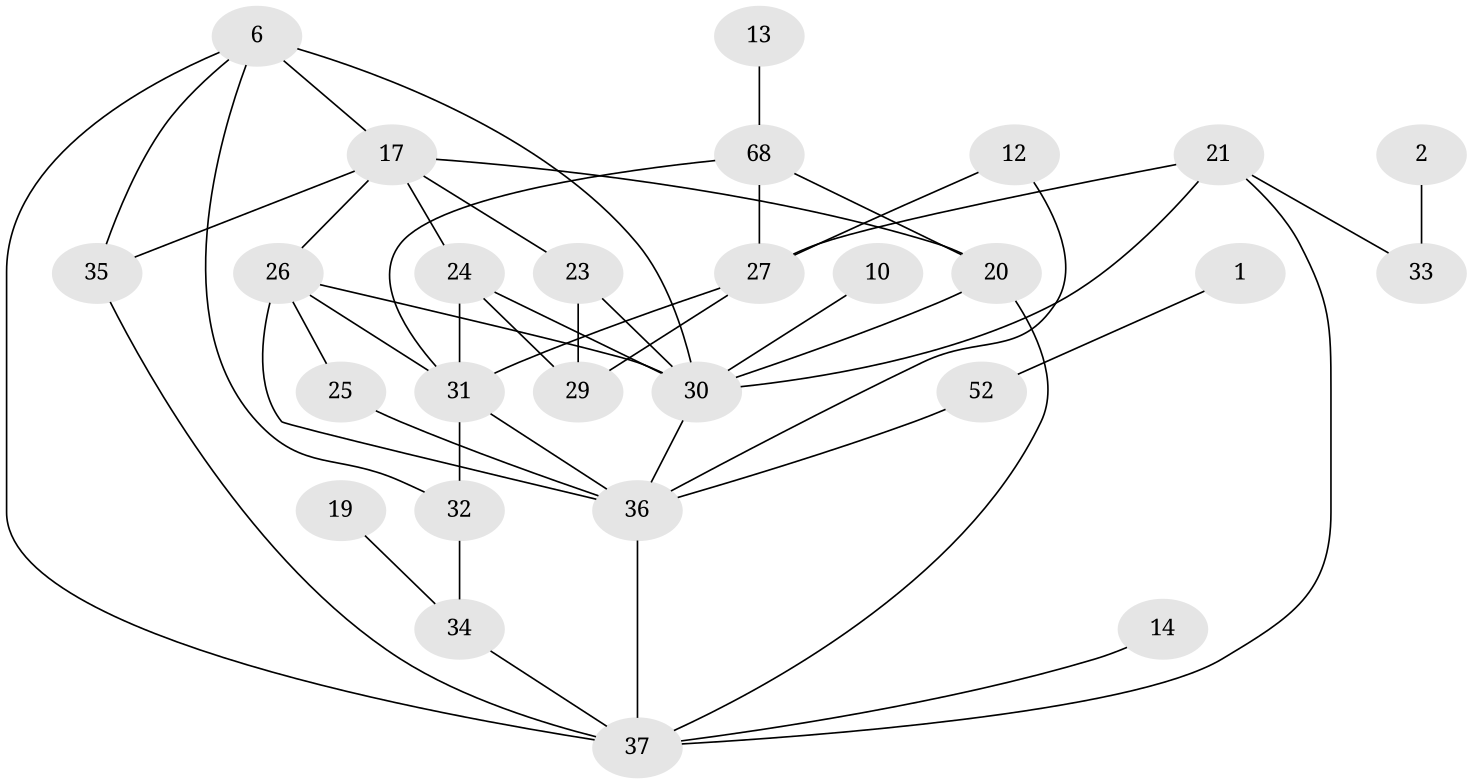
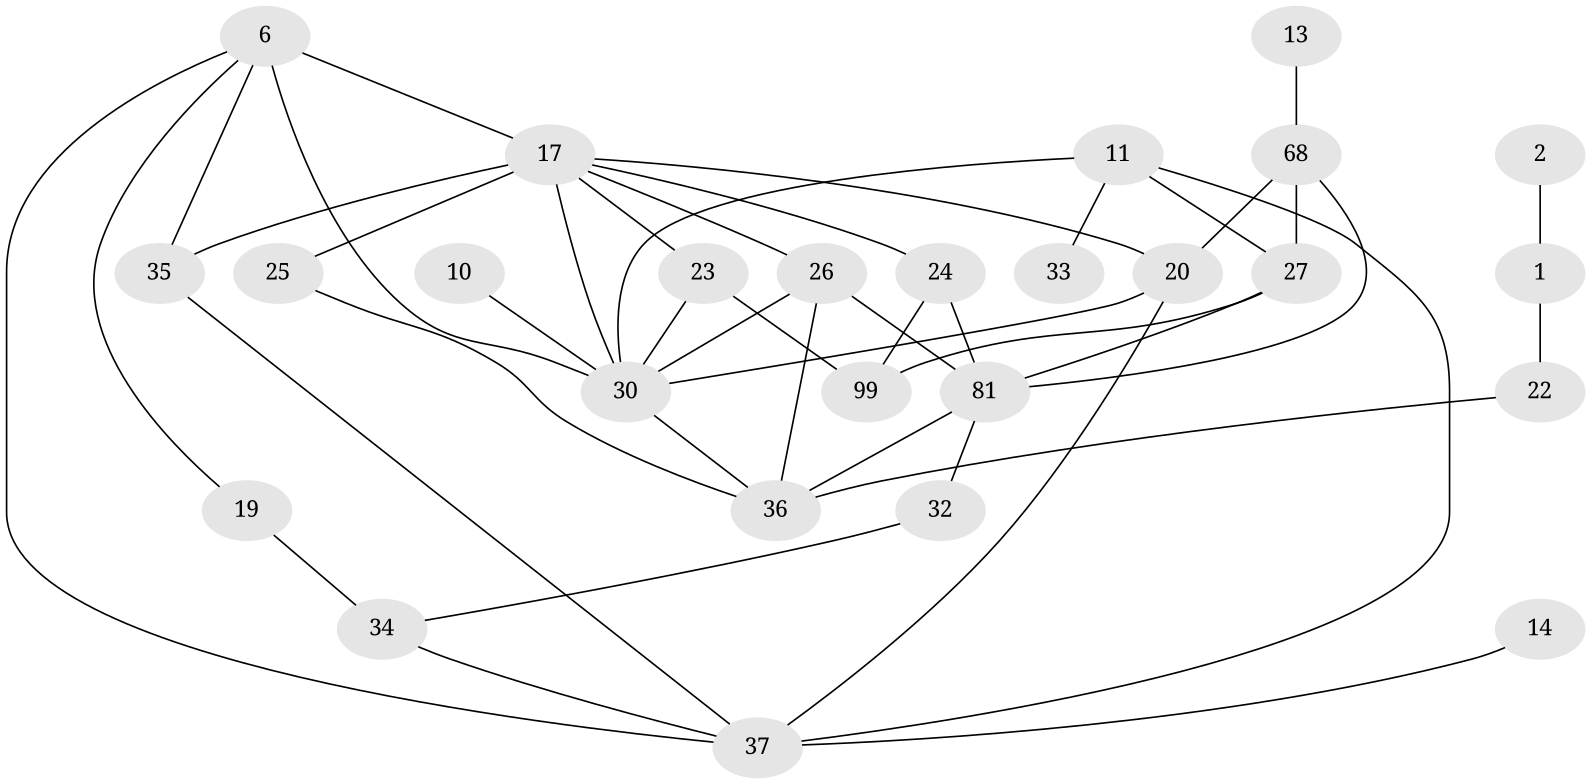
node "12": removed
node "21": label "21" -> "11"
edge "2" -- "33": now "2" -- "1"
edge "24" -- "30": now "17" -- "30"
edge "26" -- "25": now "17" -- "25"
edge "6" -- "32": now "6" -- "19"
node "31": label "31" -> "81"
node "29": label "29" -> "99"
node "52": label "52" -> "22"
edge "36" -- "37": removed
